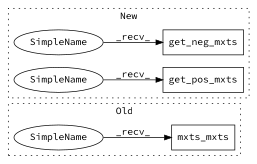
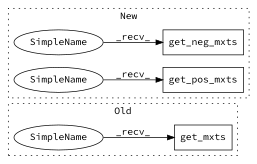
node "mxts_mxts": label "mxts_mxts" -> "get_mxts"
